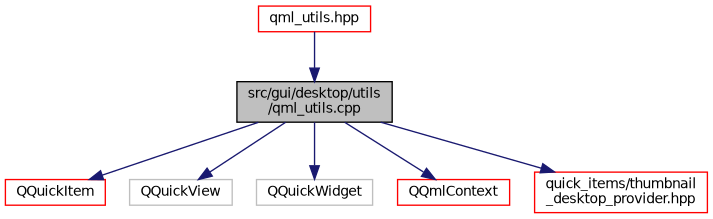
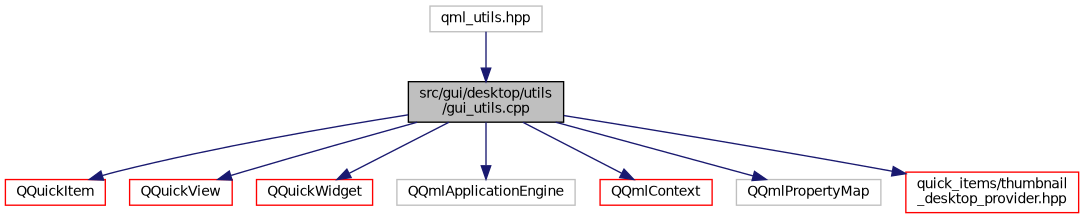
node "qml_utils.hpp": color red -> grey75
node "src/gui/desktop/utils /qml_utils.cpp": label "src/gui/desktop/utils /qml_utils.cpp" -> "src/gui/desktop/utils /gui_utils.cpp"
node "QQuickView": color grey75 -> red
node "QQuickWidget": color grey75 -> red
node "QQmlApplicationEngine": added
node "QQmlPropertyMap": added
